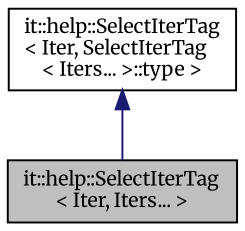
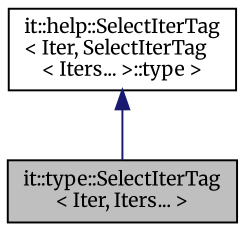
node "it::help::SelectIterTag < Iter, Iters... >": label "it::help::SelectIterTag < Iter, Iters... >" -> "it::type::SelectIterTag < Iter, Iters... >"
